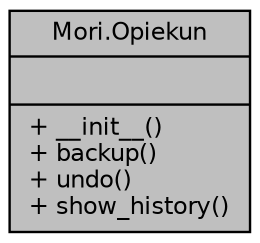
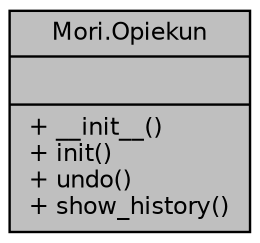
node "Mori.Opiekun": text "+ backup()" -> "+ init()"
